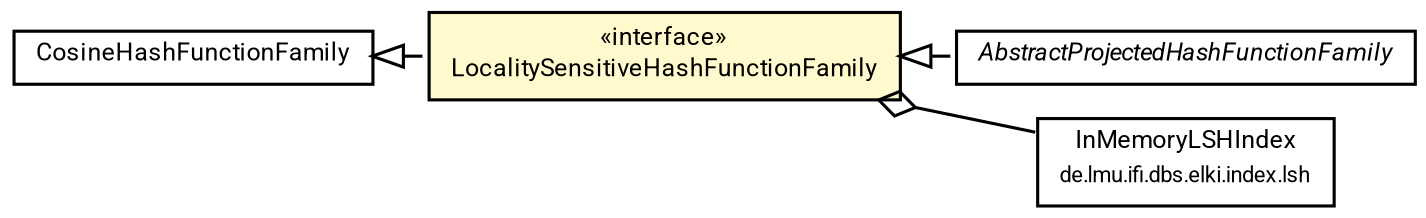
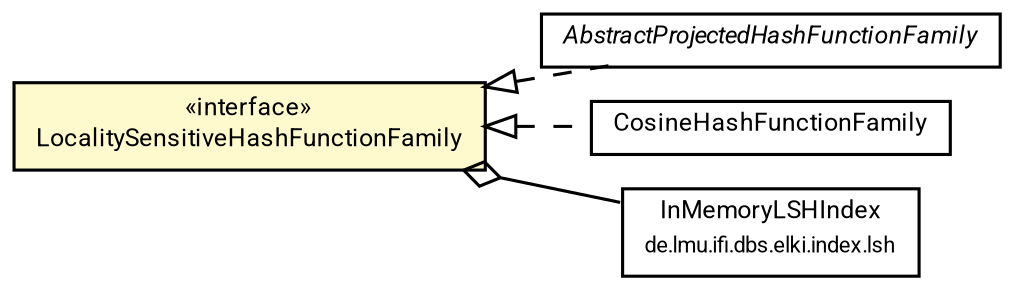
edge "LocalitySensitiveHashFunctionFamily" -> "CosineHashFunctionFamily": reversed
